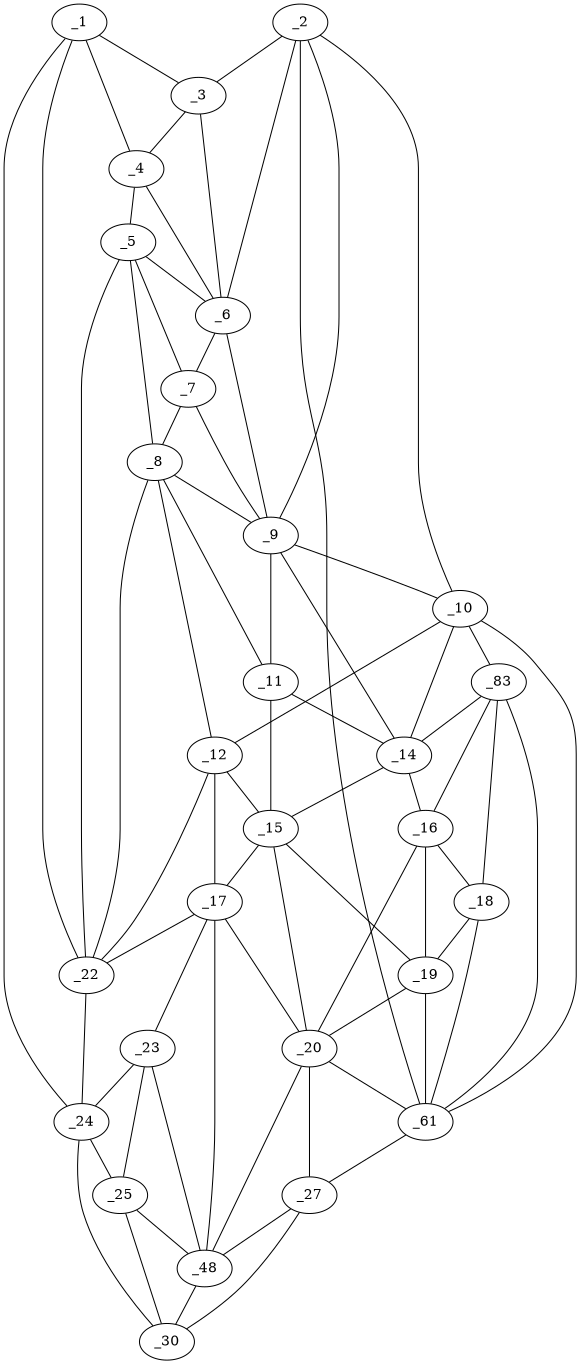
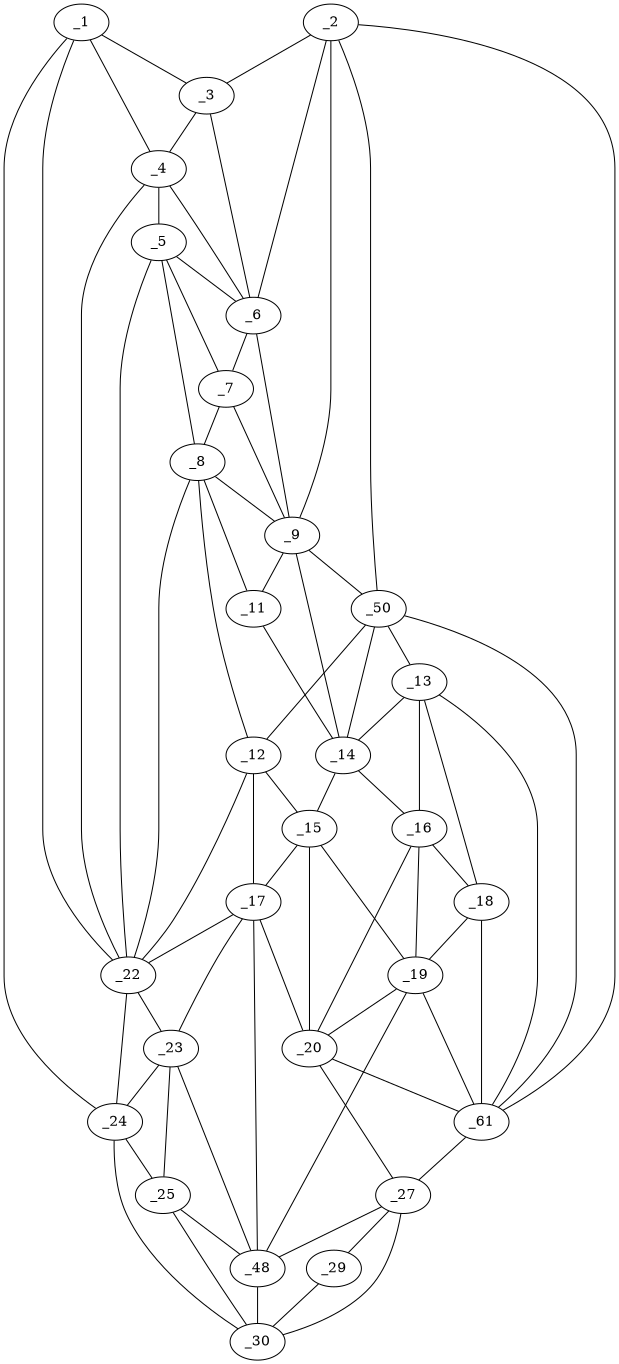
edge "_4" -- "_22": added
node "_10": label "_10" -> "_50"
node "_83": label "_83" -> "_13"
edge "_11" -- "_15": removed
edge "_22" -- "_23": added
edge "_20" -- "_48": now "_19" -- "_48"
node "_29": added
